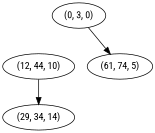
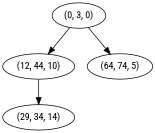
edge "(0, 3, 0)" -> "(12, 44, 10)": added
node "(61, 74, 5)": label "(61, 74, 5)" -> "(64, 74, 5)"
